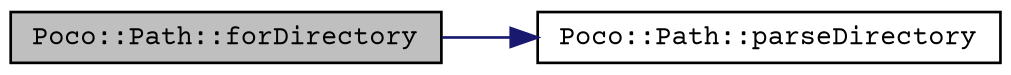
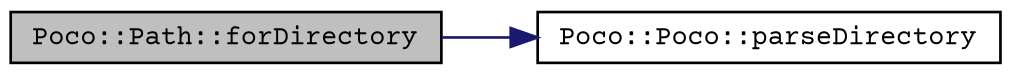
node "Poco::Path::parseDirectory": label "Poco::Path::parseDirectory" -> "Poco::Poco::parseDirectory"
